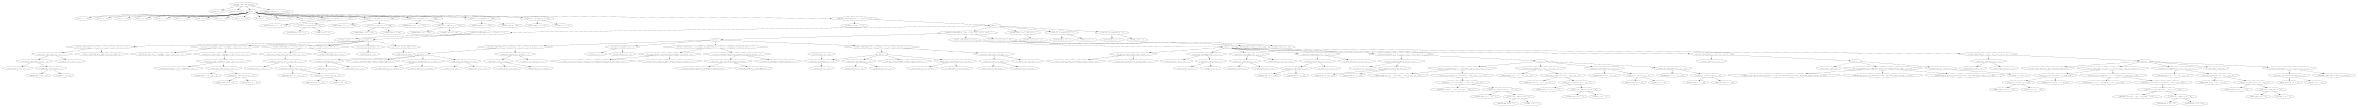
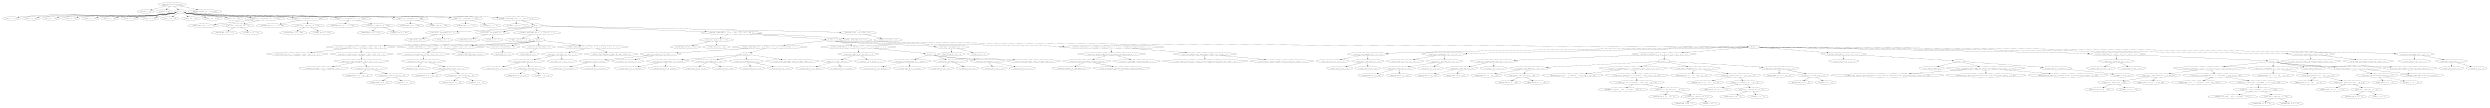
edge "(IDENTIFIER,v6,v6 = 128)" -> "(<operator>.assignment,v6 = 128)": reversed
